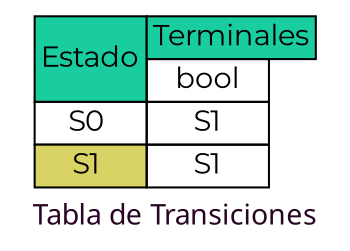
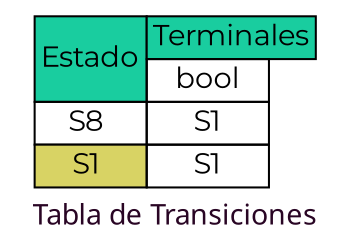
node "Estado": text "S0" -> "S8"
